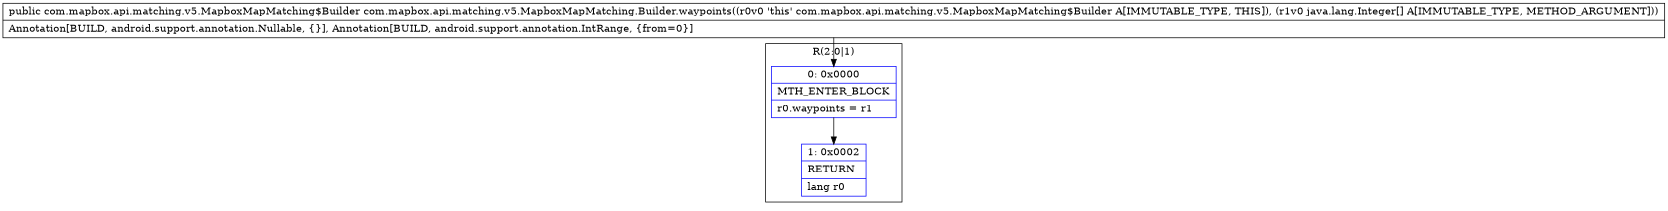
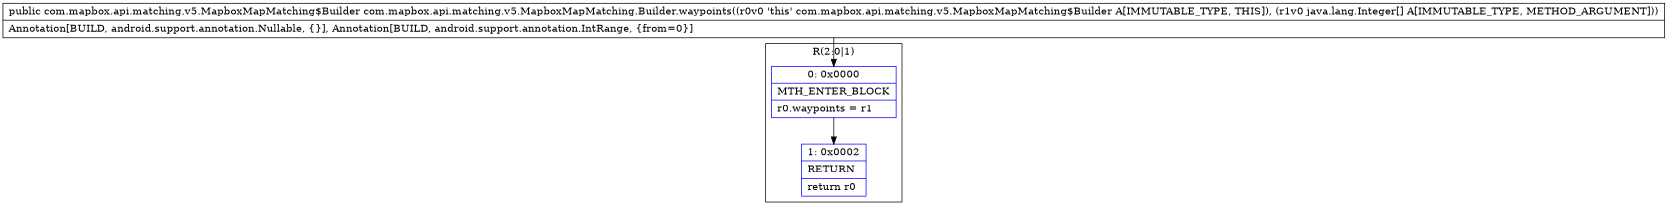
node "1: 0x0002": text "lang r0" -> "return r0"
